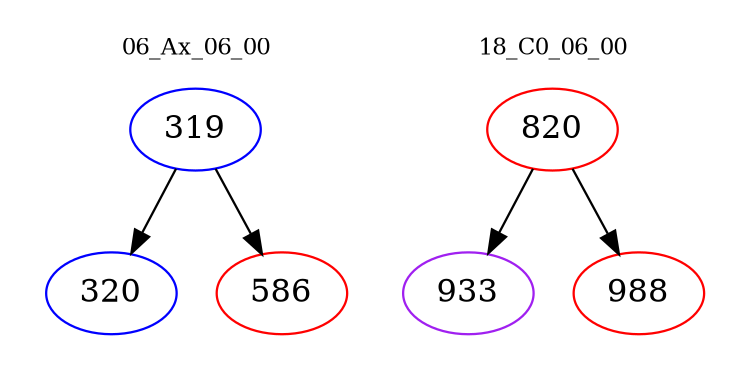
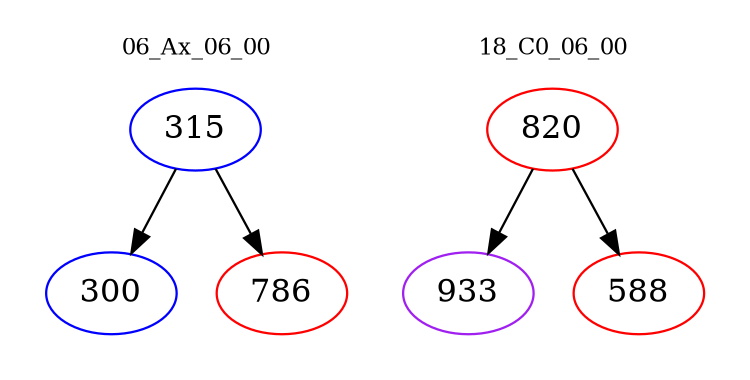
node "319": label "319" -> "315"
node "320": label "320" -> "300"
node "586": label "586" -> "786"
node "988": label "988" -> "588"
